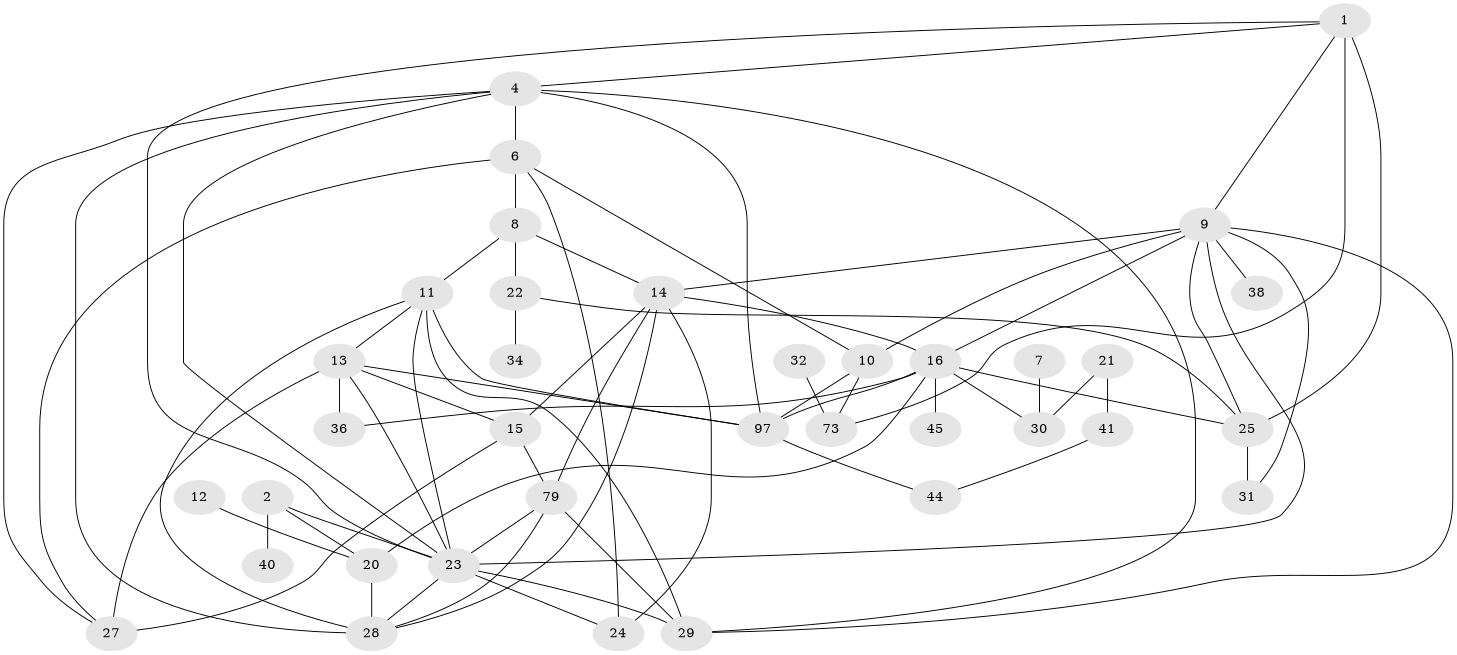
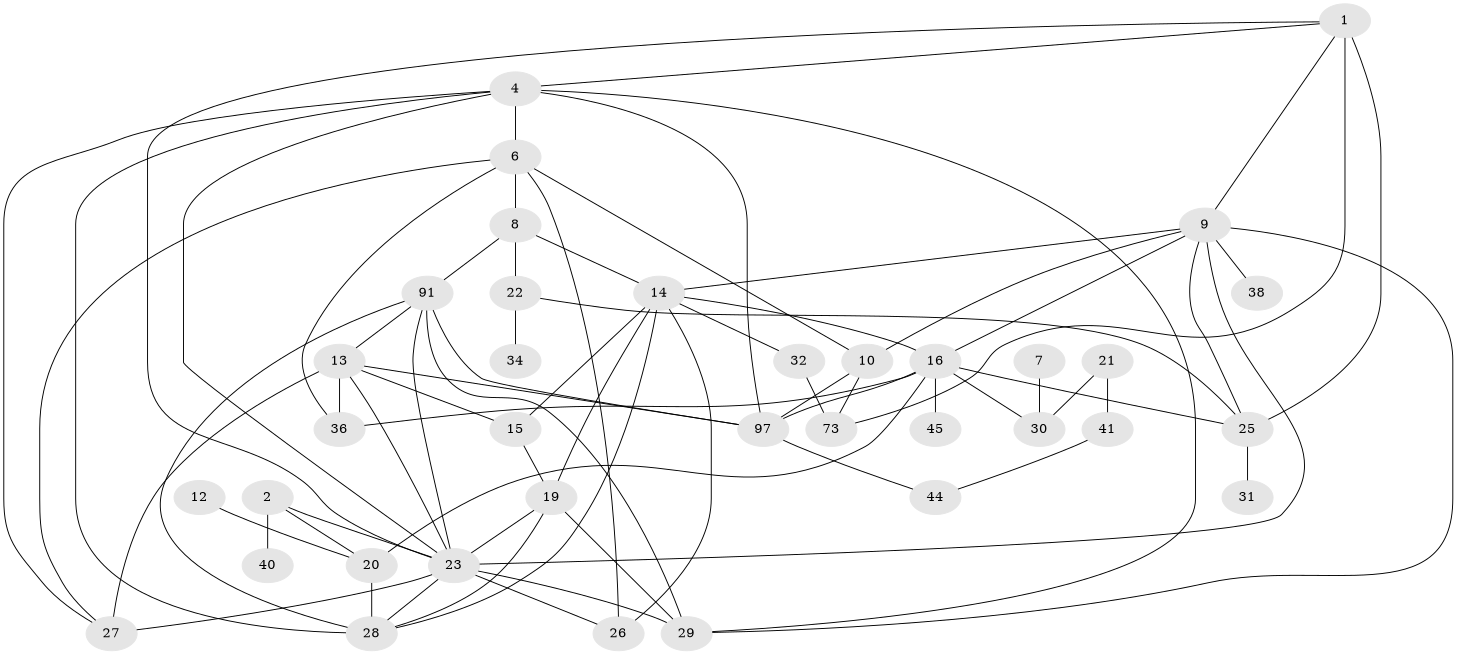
edge "6" -- "36": added
node "11": label "11" -> "91"
edge "14" -- "32": added
edge "9" -- "31": removed
node "79": label "79" -> "19"
edge "15" -- "27": now "23" -- "27"
node "24": label "24" -> "26"
